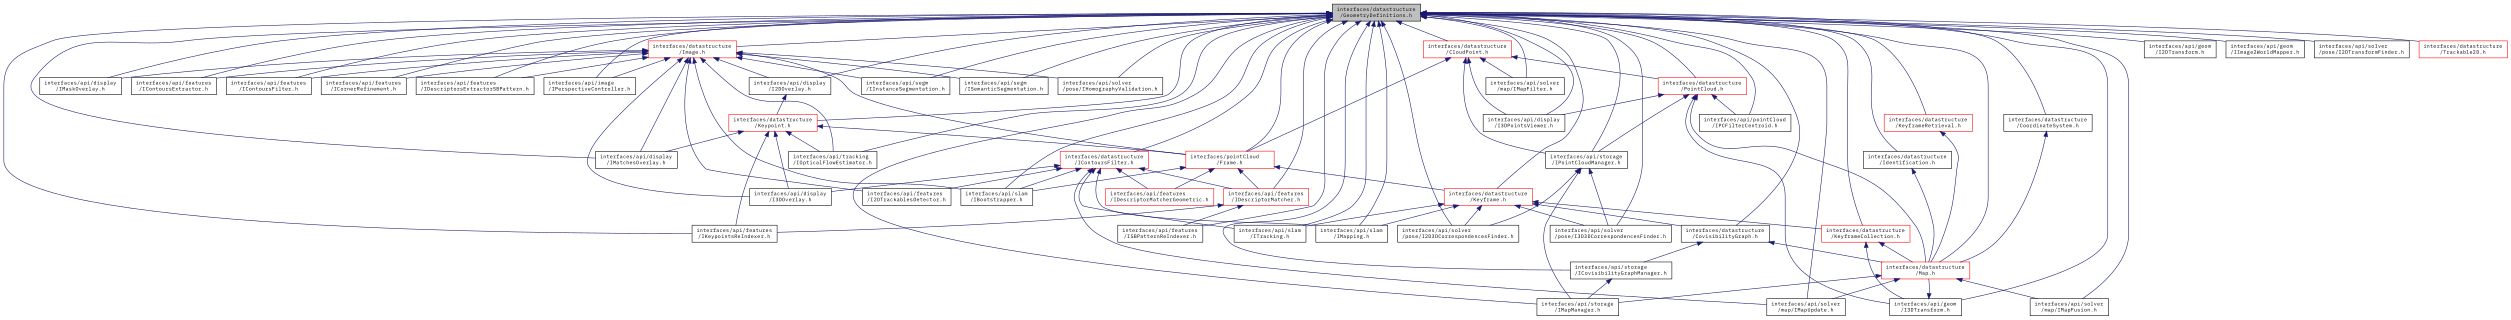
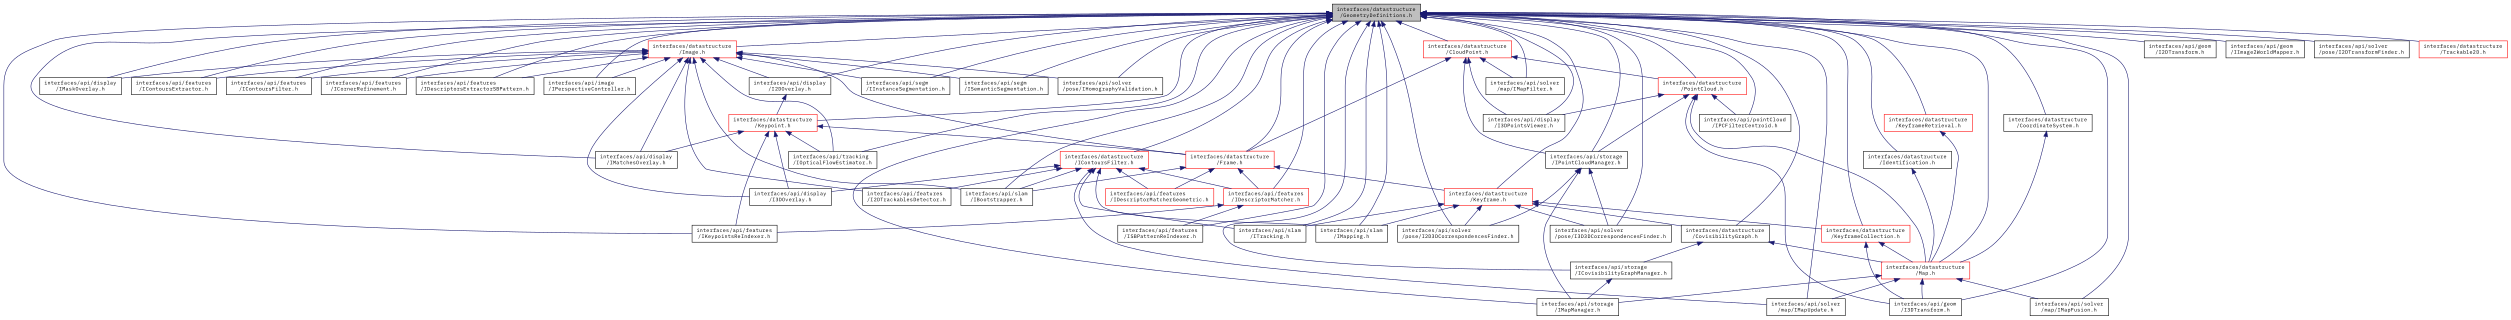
node "interfaces/pointCloud /Frame.h": label "interfaces/pointCloud /Frame.h" -> "interfaces/datastructure /Frame.h"
edge "interfaces/datastructure /Map.h" -> "interfaces/api/geom /I3DTransform.h": reversed
